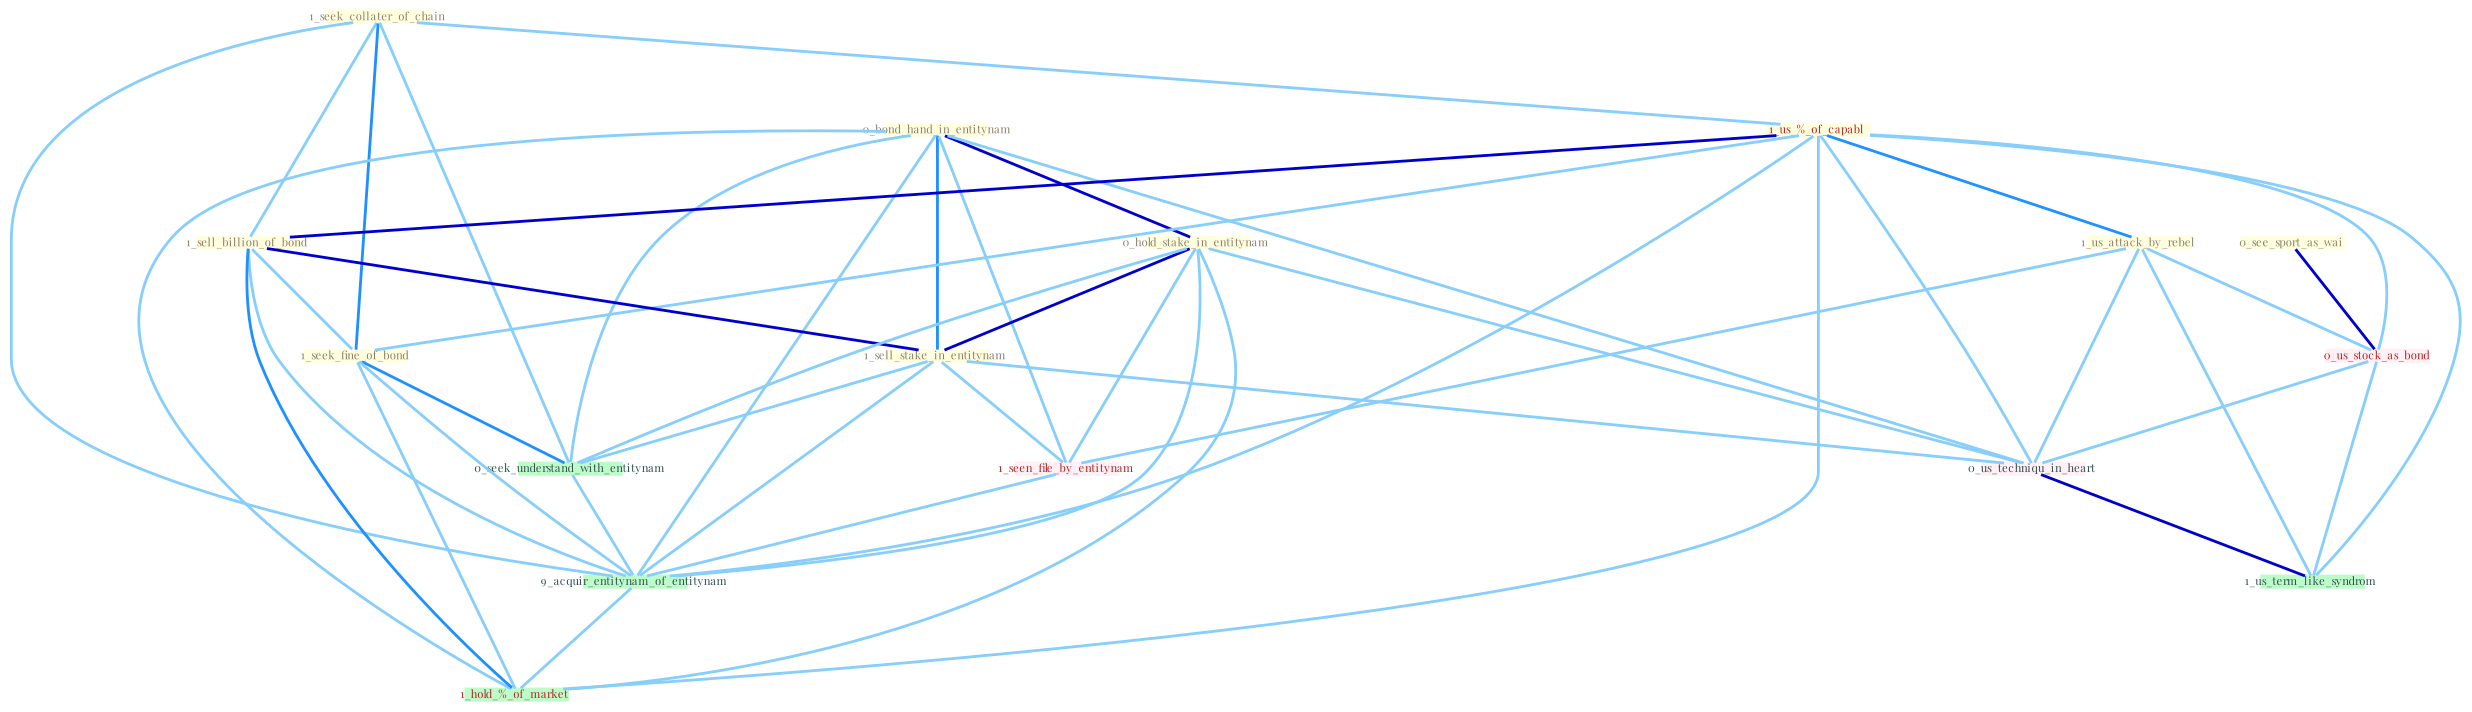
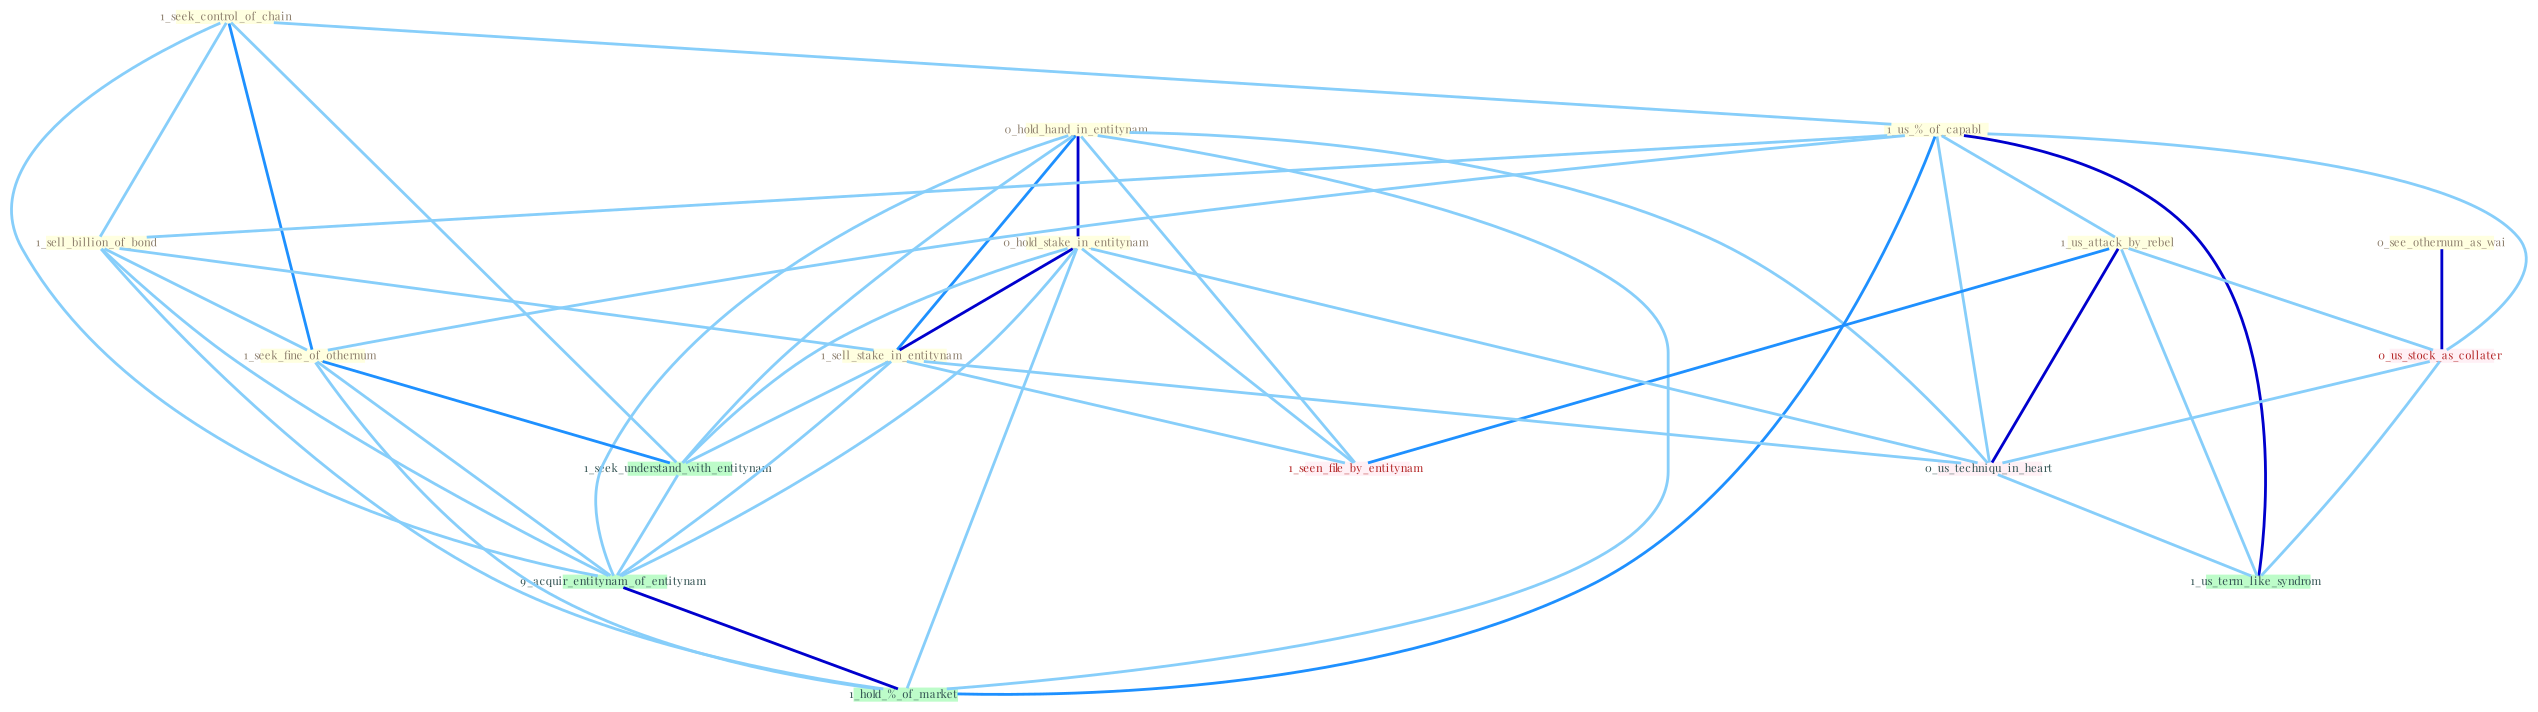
node "1_seek_collater_of_chain": label "1_seek_collater_of_chain" -> "1_seek_control_of_chain"
node "0_bond_hand_in_entitynam": label "0_bond_hand_in_entitynam" -> "0_hold_hand_in_entitynam"
node "1_us_%_of_capabl": fontcolor #b22222 -> #8b7d6b
edge "1_us_%_of_capabl" -- "1_us_attack_by_rebel": color #1e90ff -> #87cefa
edge "1_us_%_of_capabl" -- "1_sell_billion_of_bond": color #0000cd -> #87cefa
edge "1_us_%_of_capabl" -- "1_us_term_like_syndrom": color #87cefa -> #0000cd
node "0_see_sport_as_wai": label "0_see_sport_as_wai" -> "0_see_othernum_as_wai"
edge "1_sell_billion_of_bond" -- "1_sell_stake_in_entitynam": color #0000cd -> #87cefa
node "1_seek_fine_of_bond": label "1_seek_fine_of_bond" -> "1_seek_fine_of_othernum"
edge "1_us_attack_by_rebel" -- "0_us_techniqu_in_heart": color #87cefa -> #0000cd
node "0_us_stock_as_bond": label "0_us_stock_as_bond" -> "0_us_stock_as_collater"
edge "1_us_attack_by_rebel" -- "1_seen_file_by_entitynam": color #87cefa -> #1e90ff
edge "1_us_%_of_capabl" -- "9_acquir_entitynam_of_entitynam": removed
node "0_seek_understand_with_entitynam": label "0_seek_understand_with_entitynam" -> "1_seek_understand_with_entitynam"
edge "1_sell_billion_of_bond" -- "1_hold_%_of_market": color #1e90ff -> #87cefa
edge "1_seen_file_by_entitynam" -- "9_acquir_entitynam_of_entitynam": removed
edge "0_us_techniqu_in_heart" -- "1_us_term_like_syndrom": color #0000cd -> #87cefa
edge "1_us_%_of_capabl" -- "1_hold_%_of_market": color #87cefa -> #1e90ff
edge "9_acquir_entitynam_of_entitynam" -- "1_hold_%_of_market": color #87cefa -> #0000cd
node "1_hold_%_of_market": fontcolor #b22222 -> #2f4f4f
